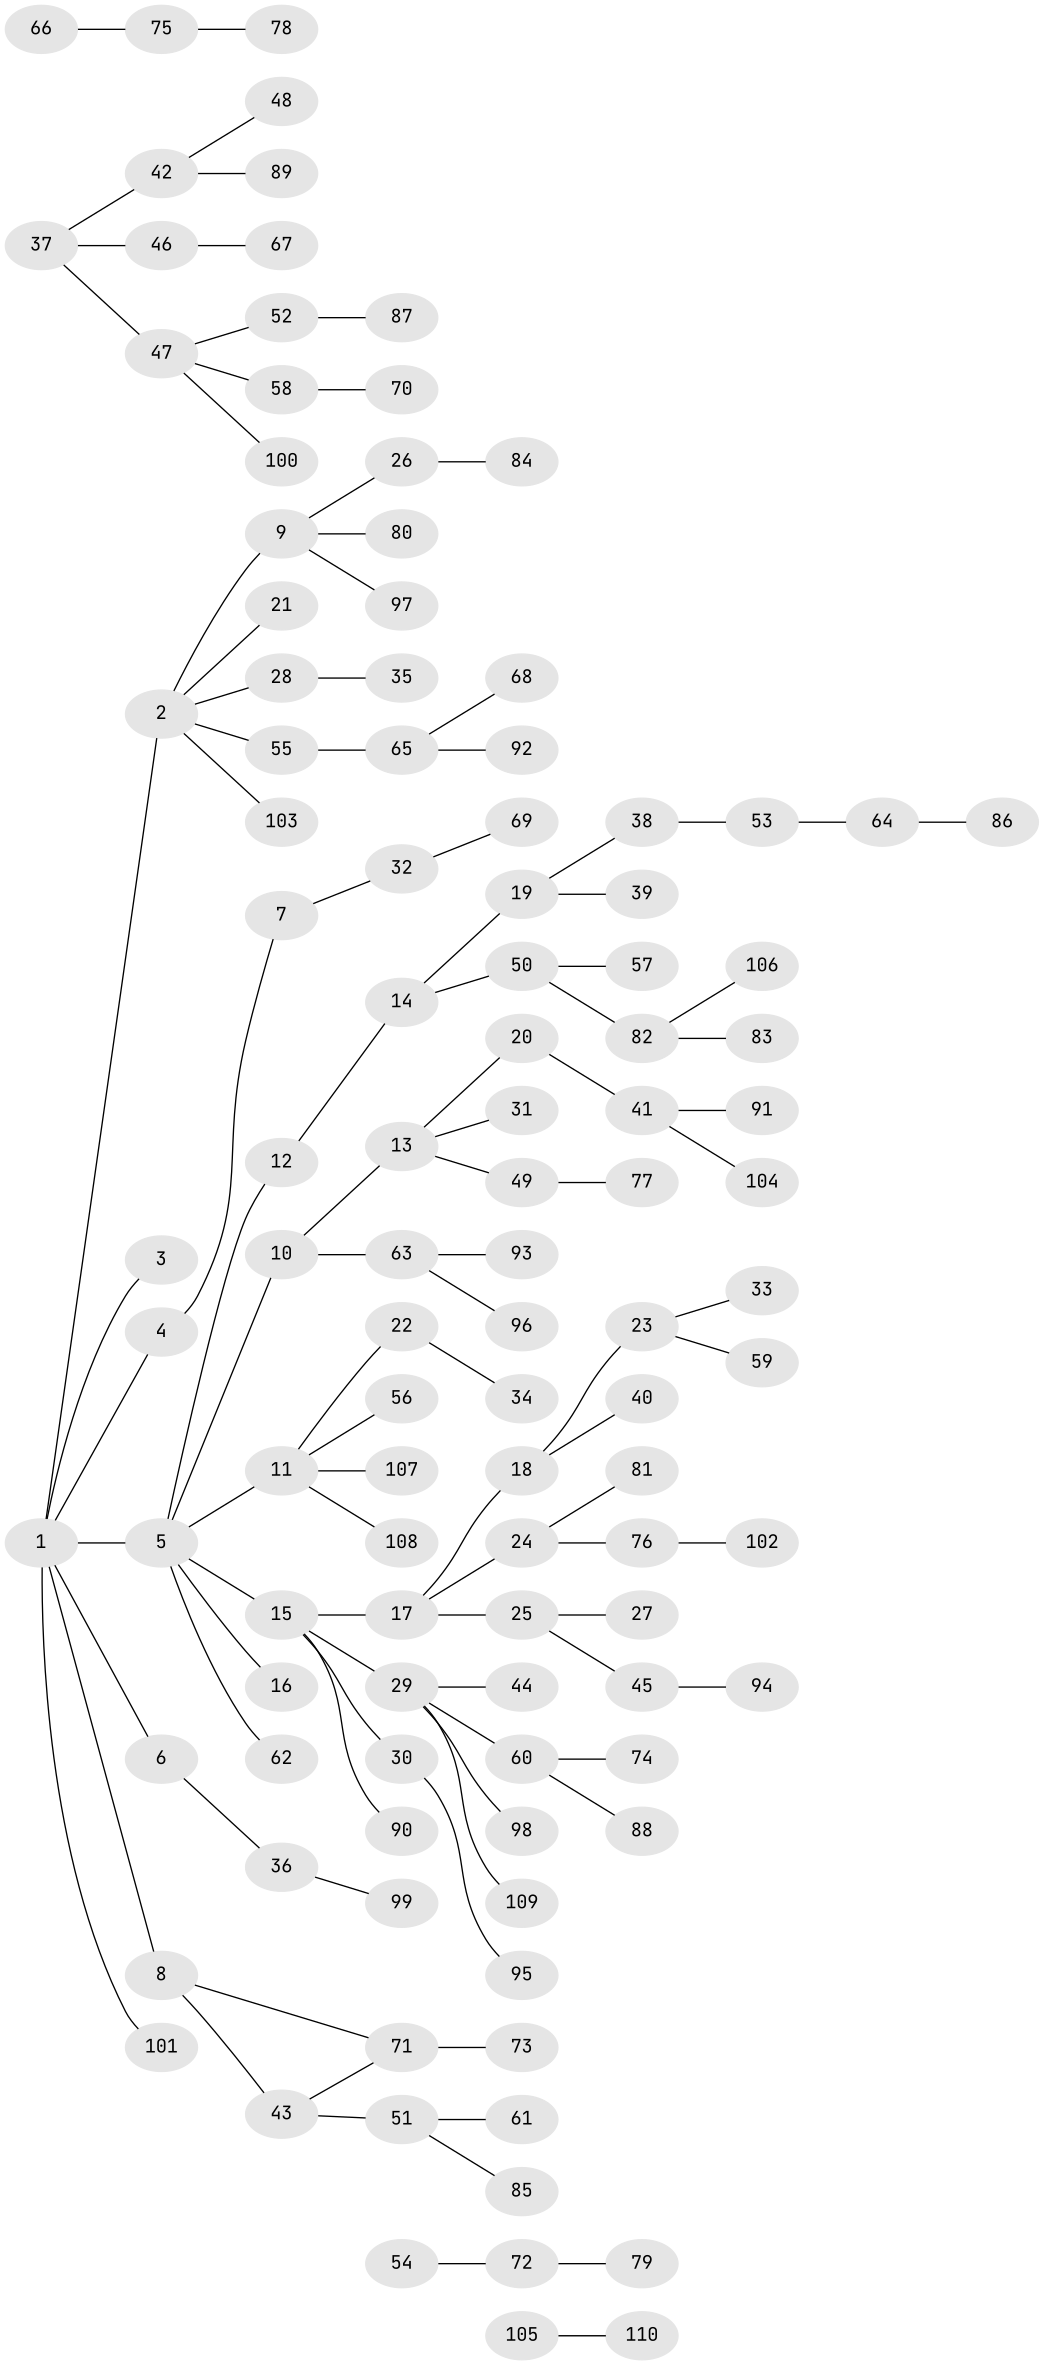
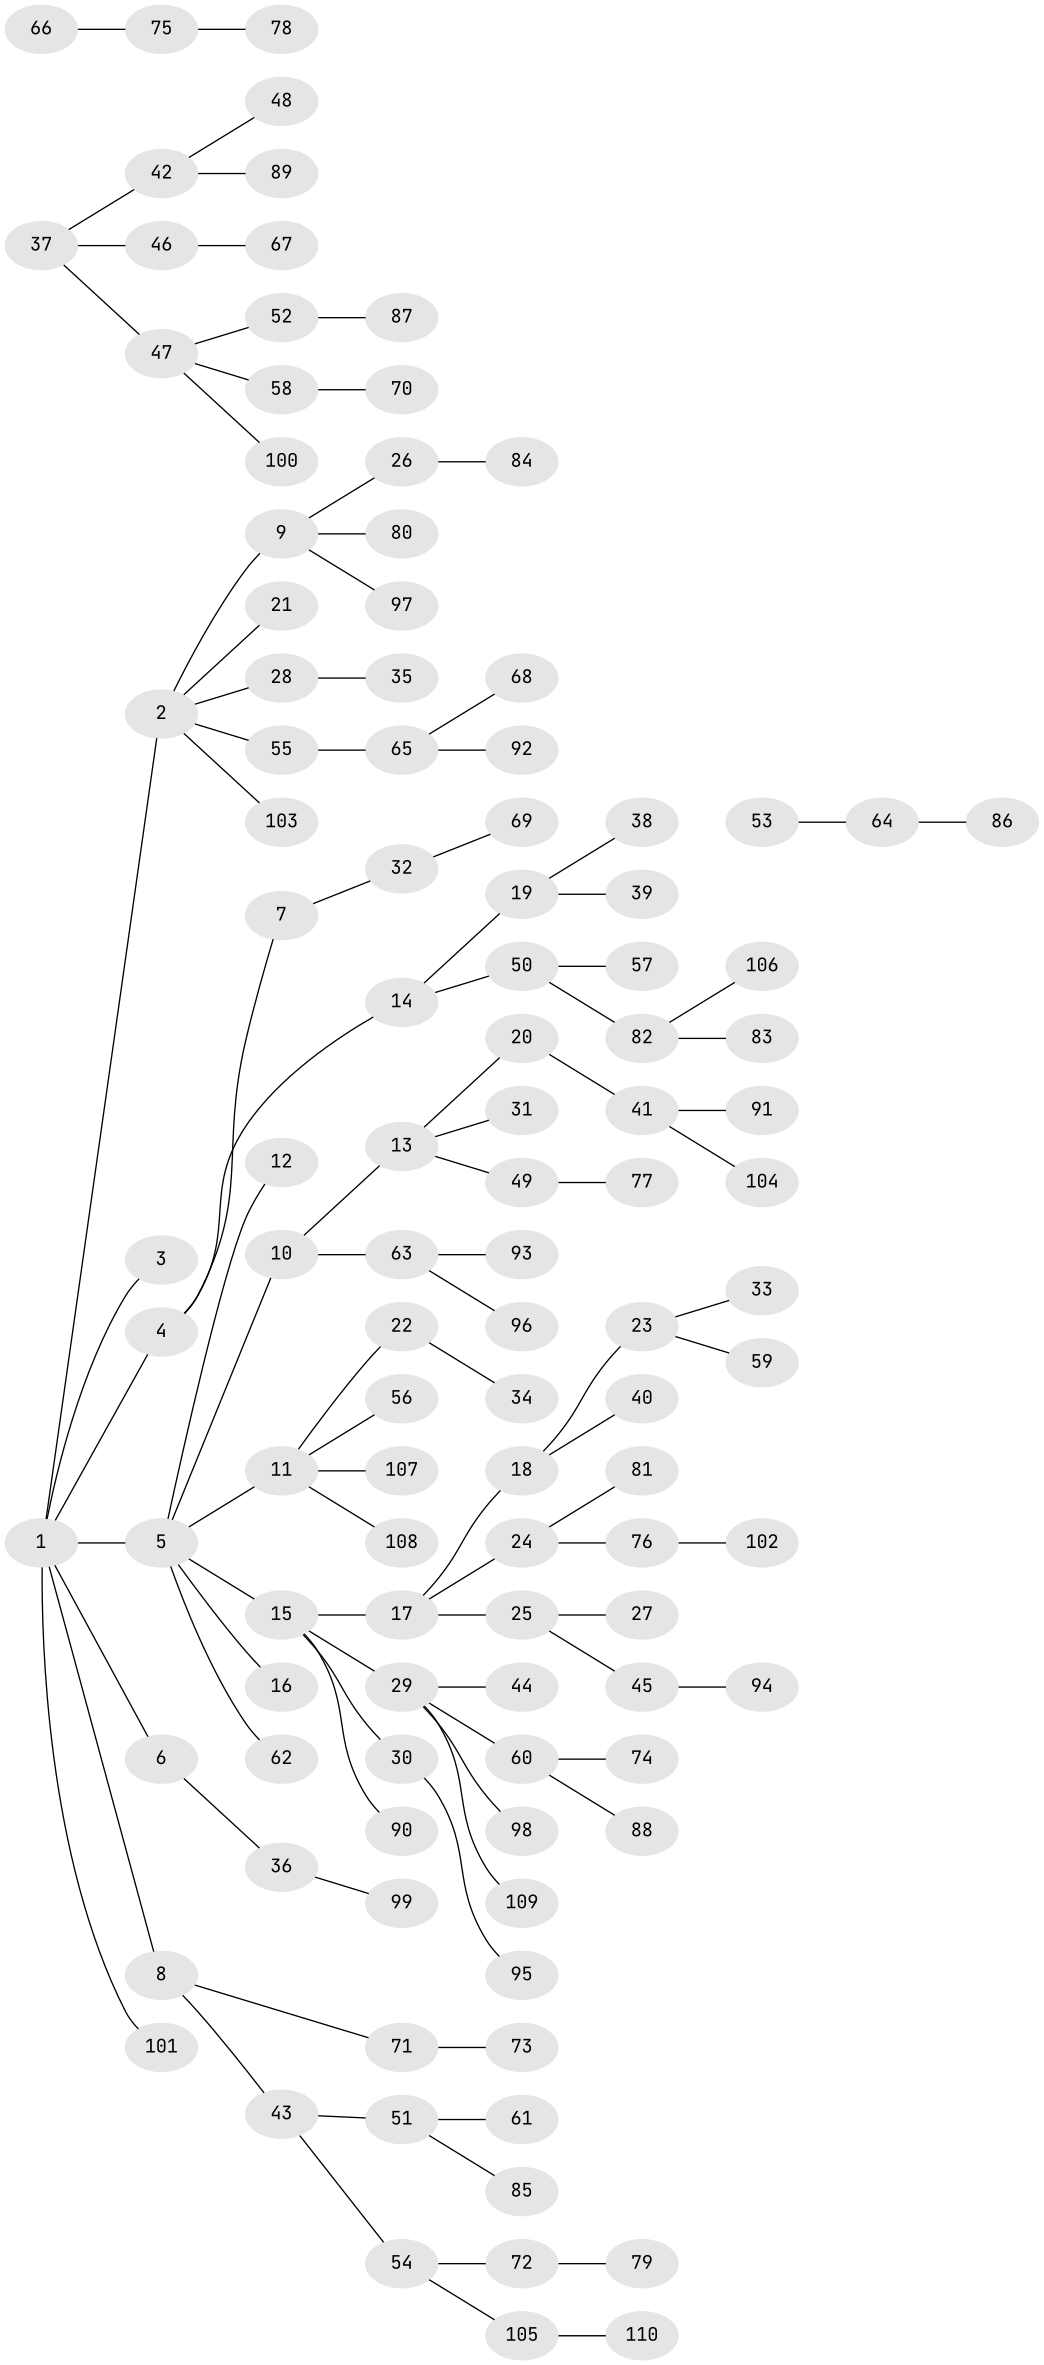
edge "38" -- "53": removed
edge "14" -- "12": now "14" -- "4"
edge "71" -- "43": now "54" -- "43"
edge "54" -- "105": added
